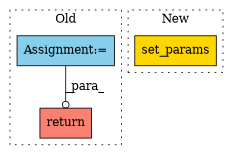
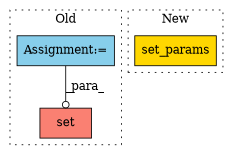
node "return": label "return" -> "set"
